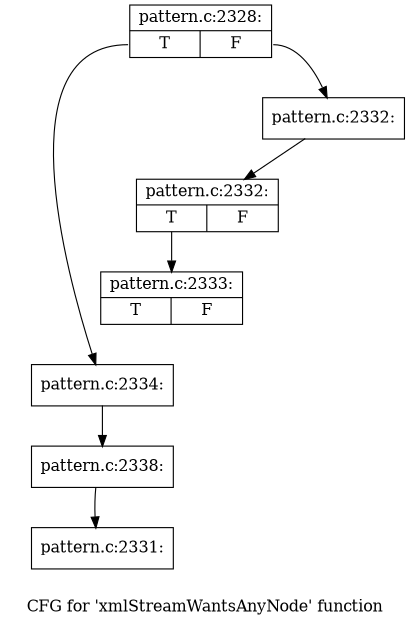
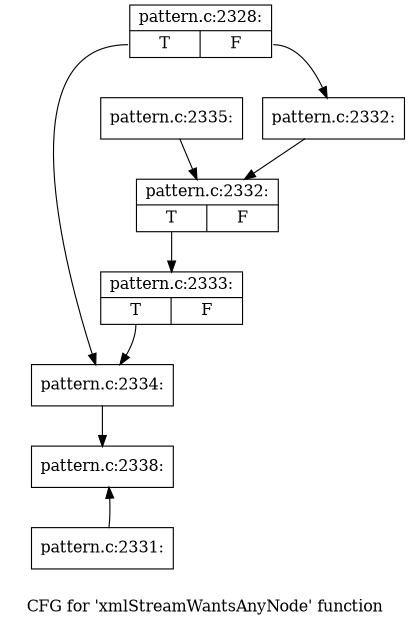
node "pattern.c:2335:": added
edge "pattern.c:2333:" -> "pattern.c:2334:": added
edge "pattern.c:2338:" -> "pattern.c:2331:": reversed
